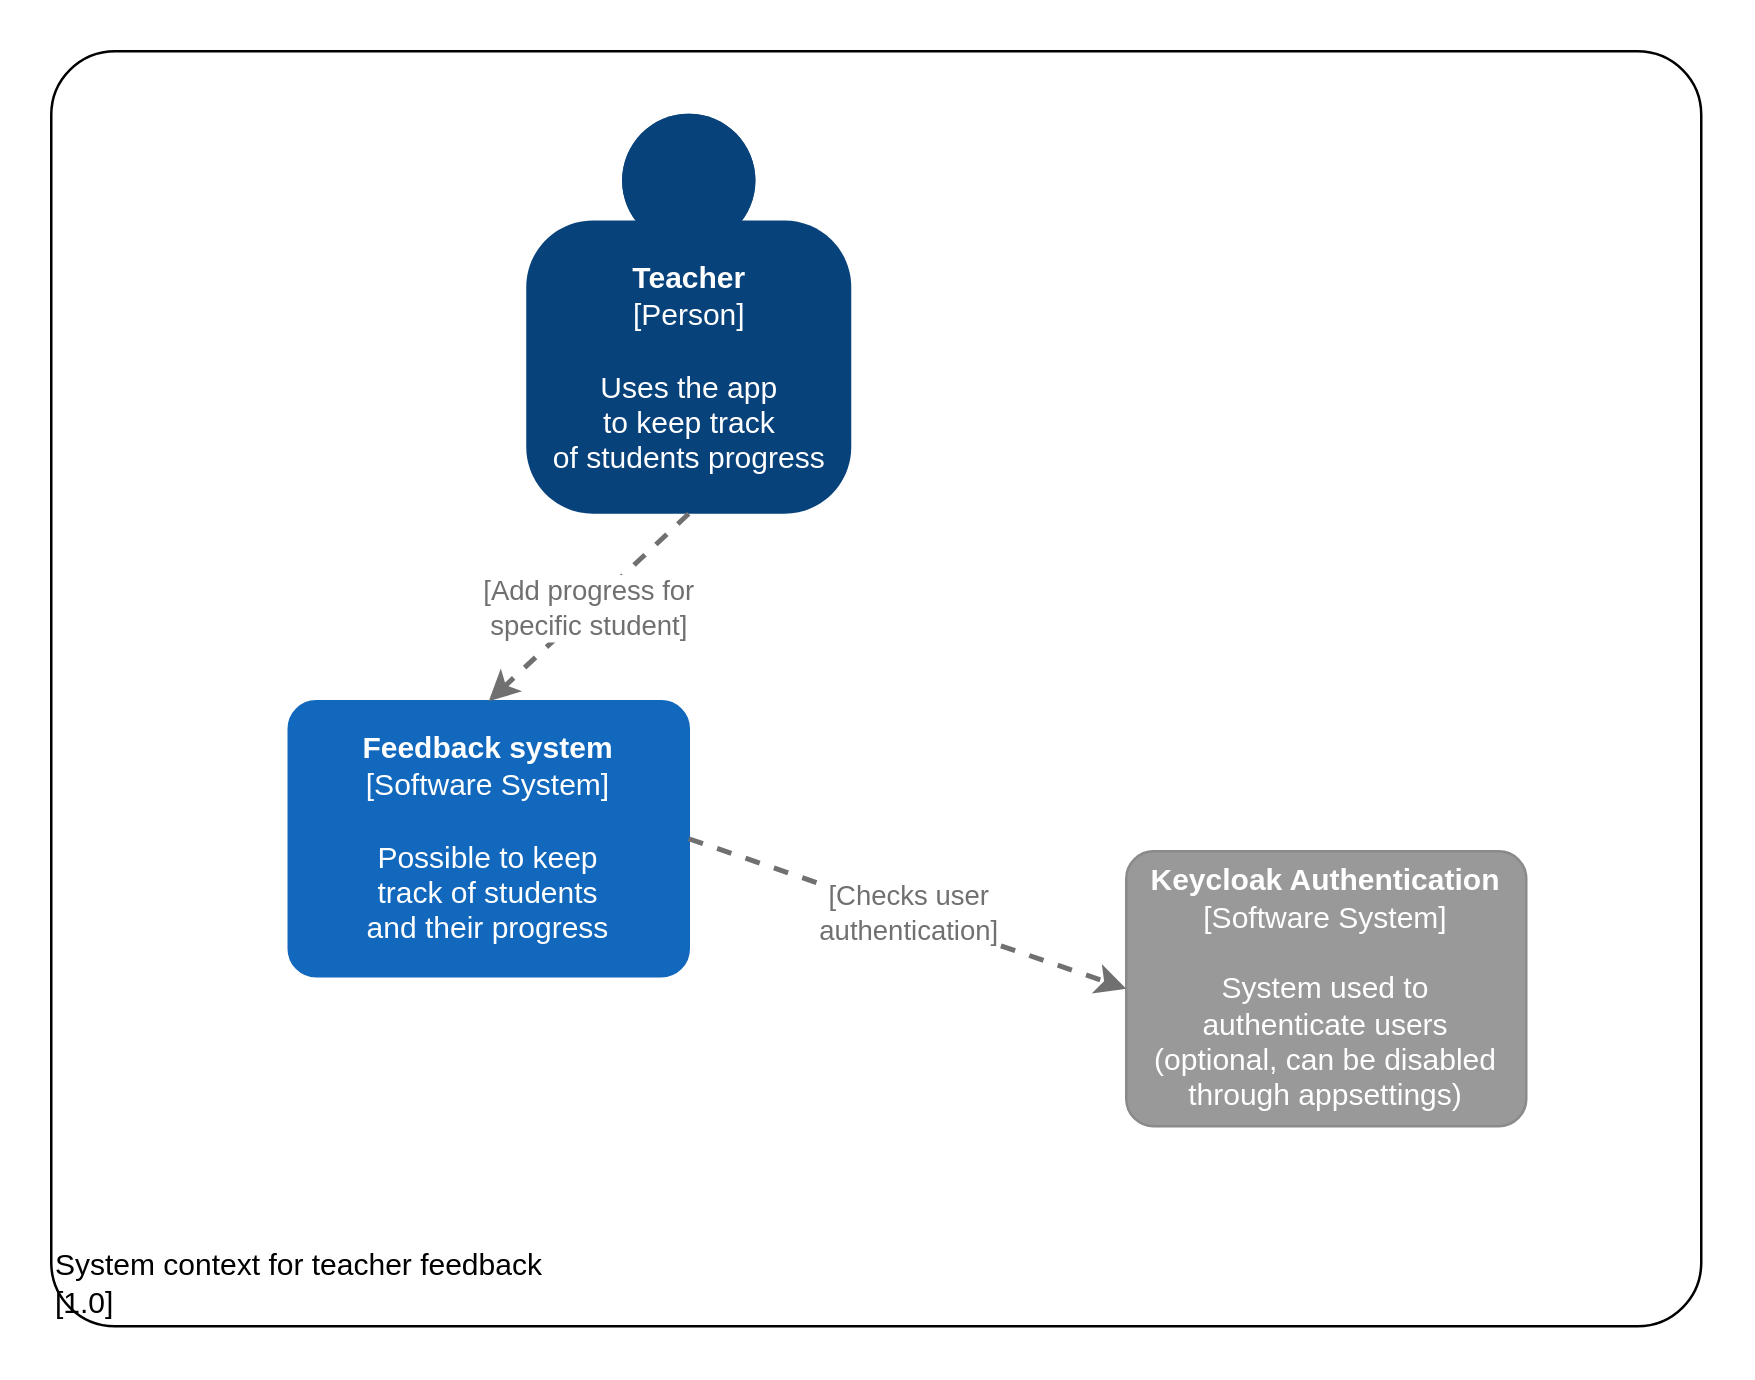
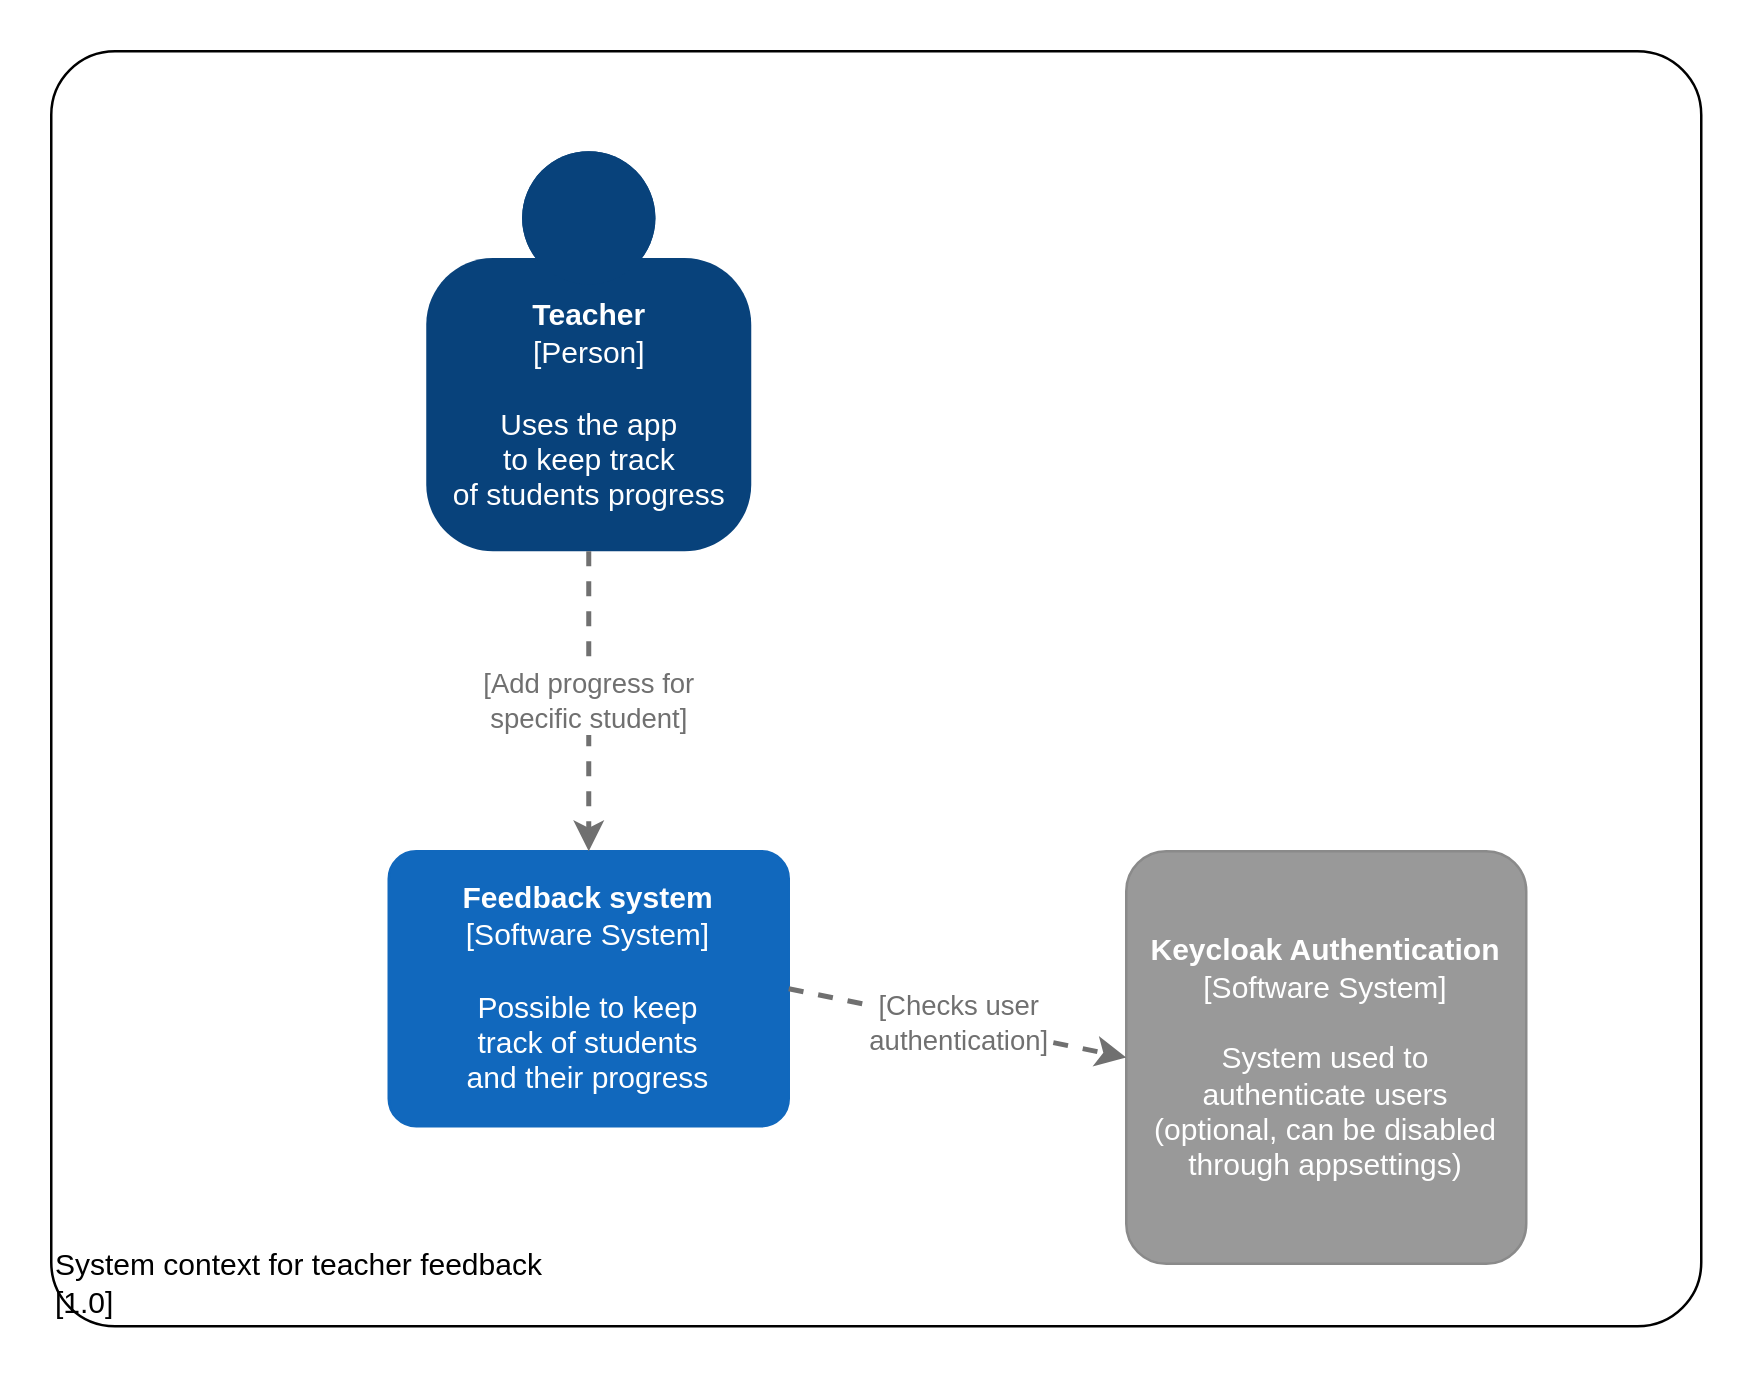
node "Teacher [Person] Uses the app to keep track of students progress": moved (689, 314) -> (589, 351)
node "Feedback system [Software System] Possible to keep track of students and their progress": moved (489, 839) -> (589, 989)
node "Keycloak Authentication [Software System] System used to authenticate users (optional, can be disabled through appsettings)": size 400x275 -> 400x413
